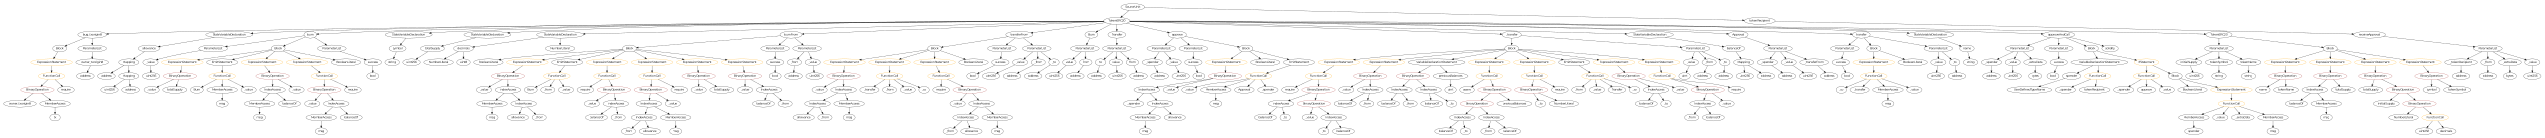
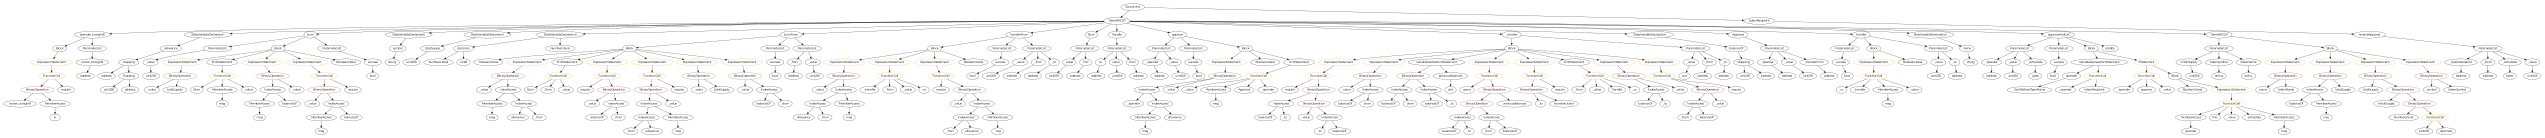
node "bug_txorigin8": label "bug_txorigin8" -> "spender_txorigin8"
node "this": added
